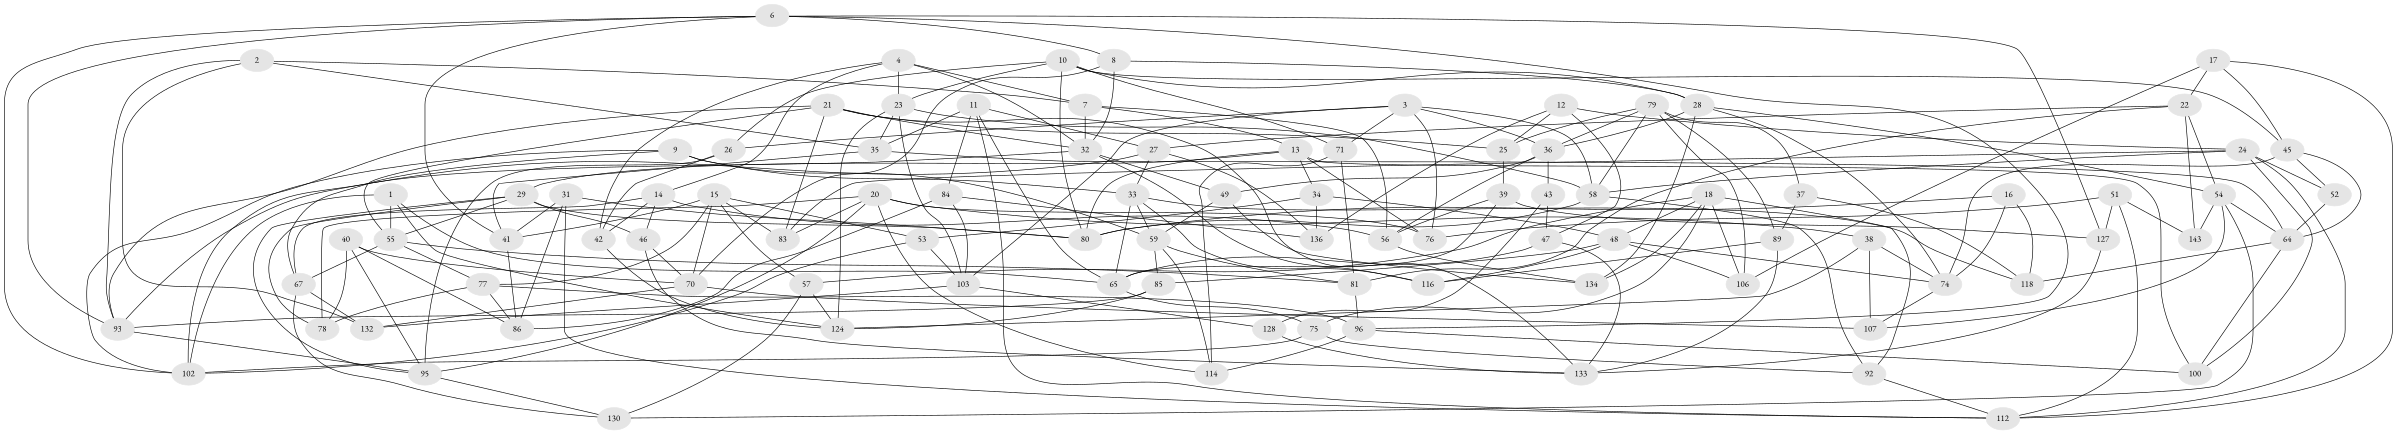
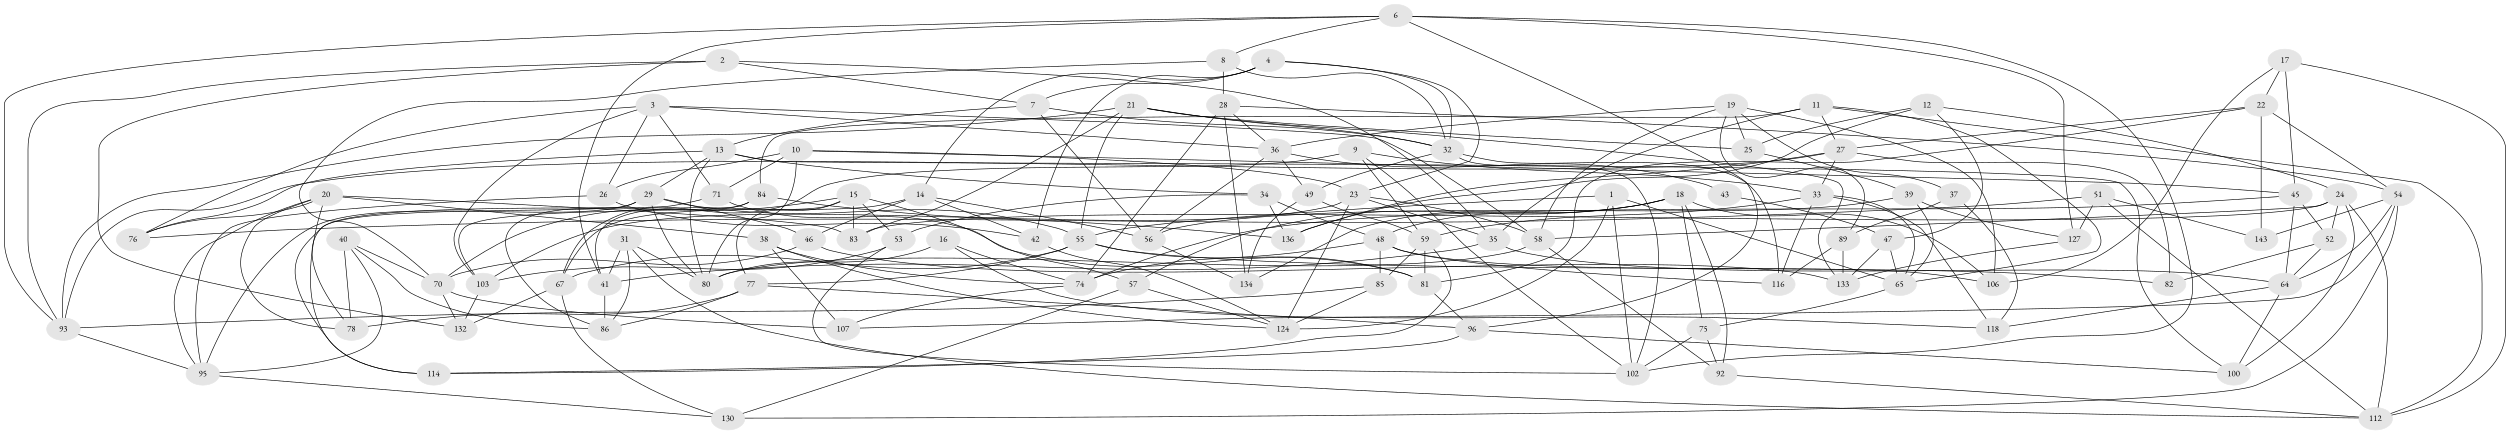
edge "10" -- "28": removed
node "79": label "79" -> "19"
node "82": added
node "128": removed
